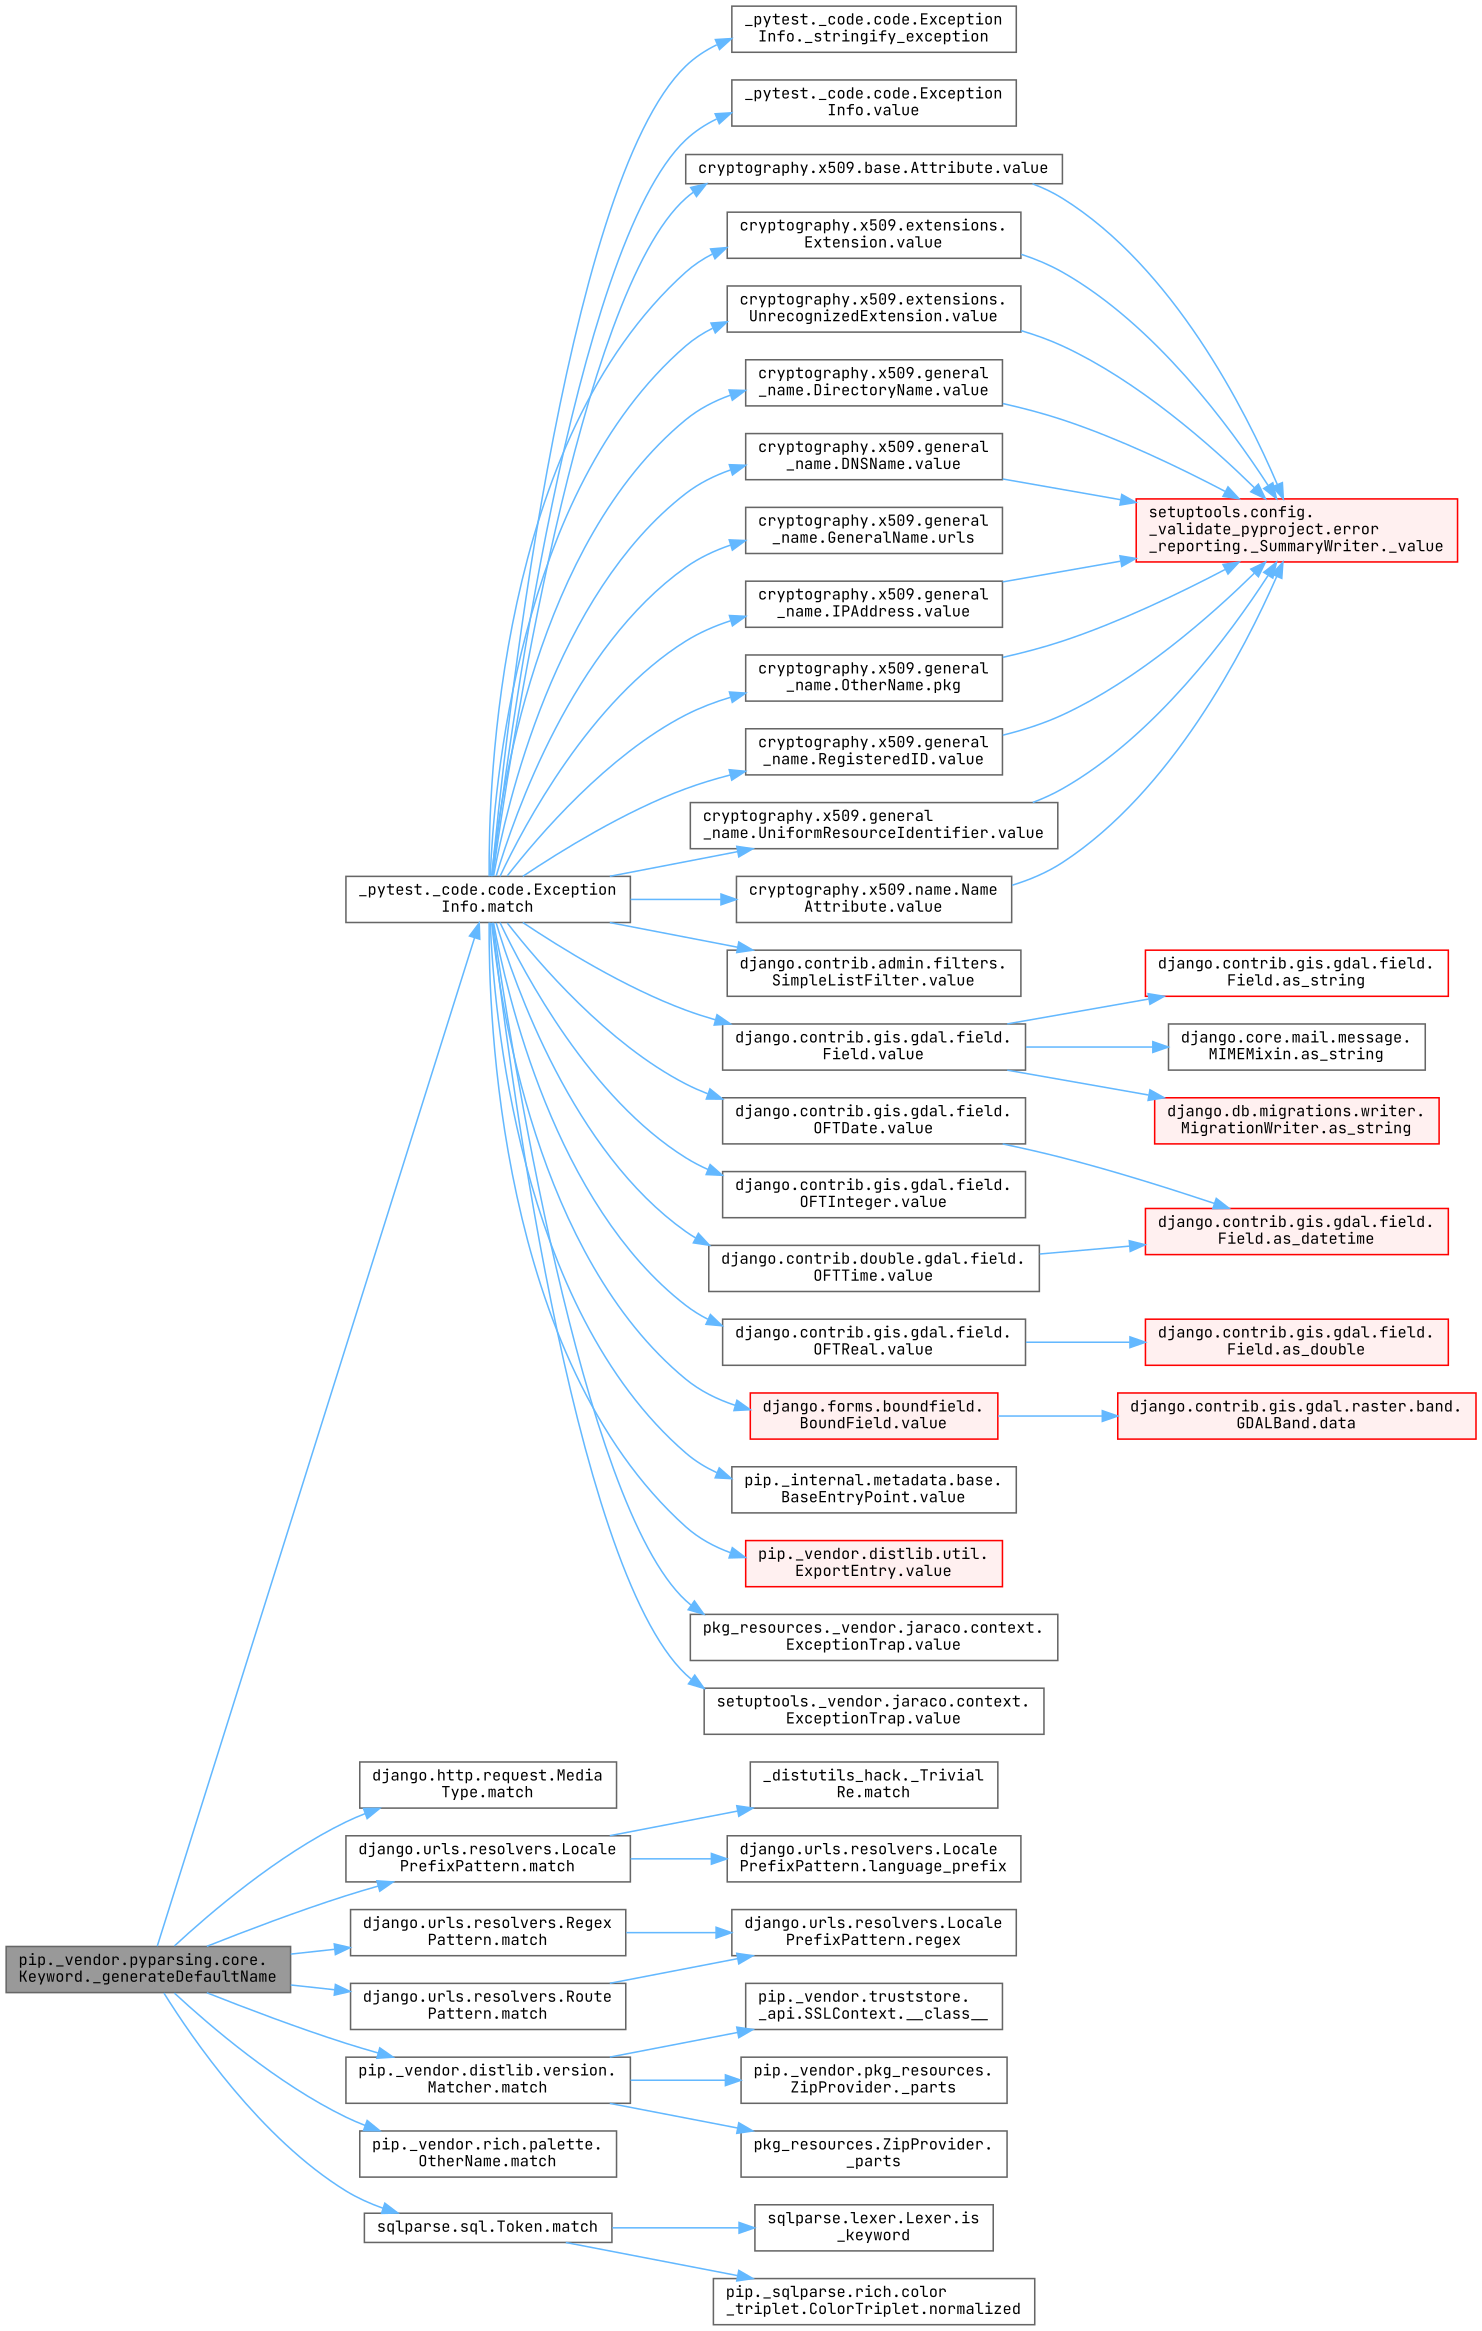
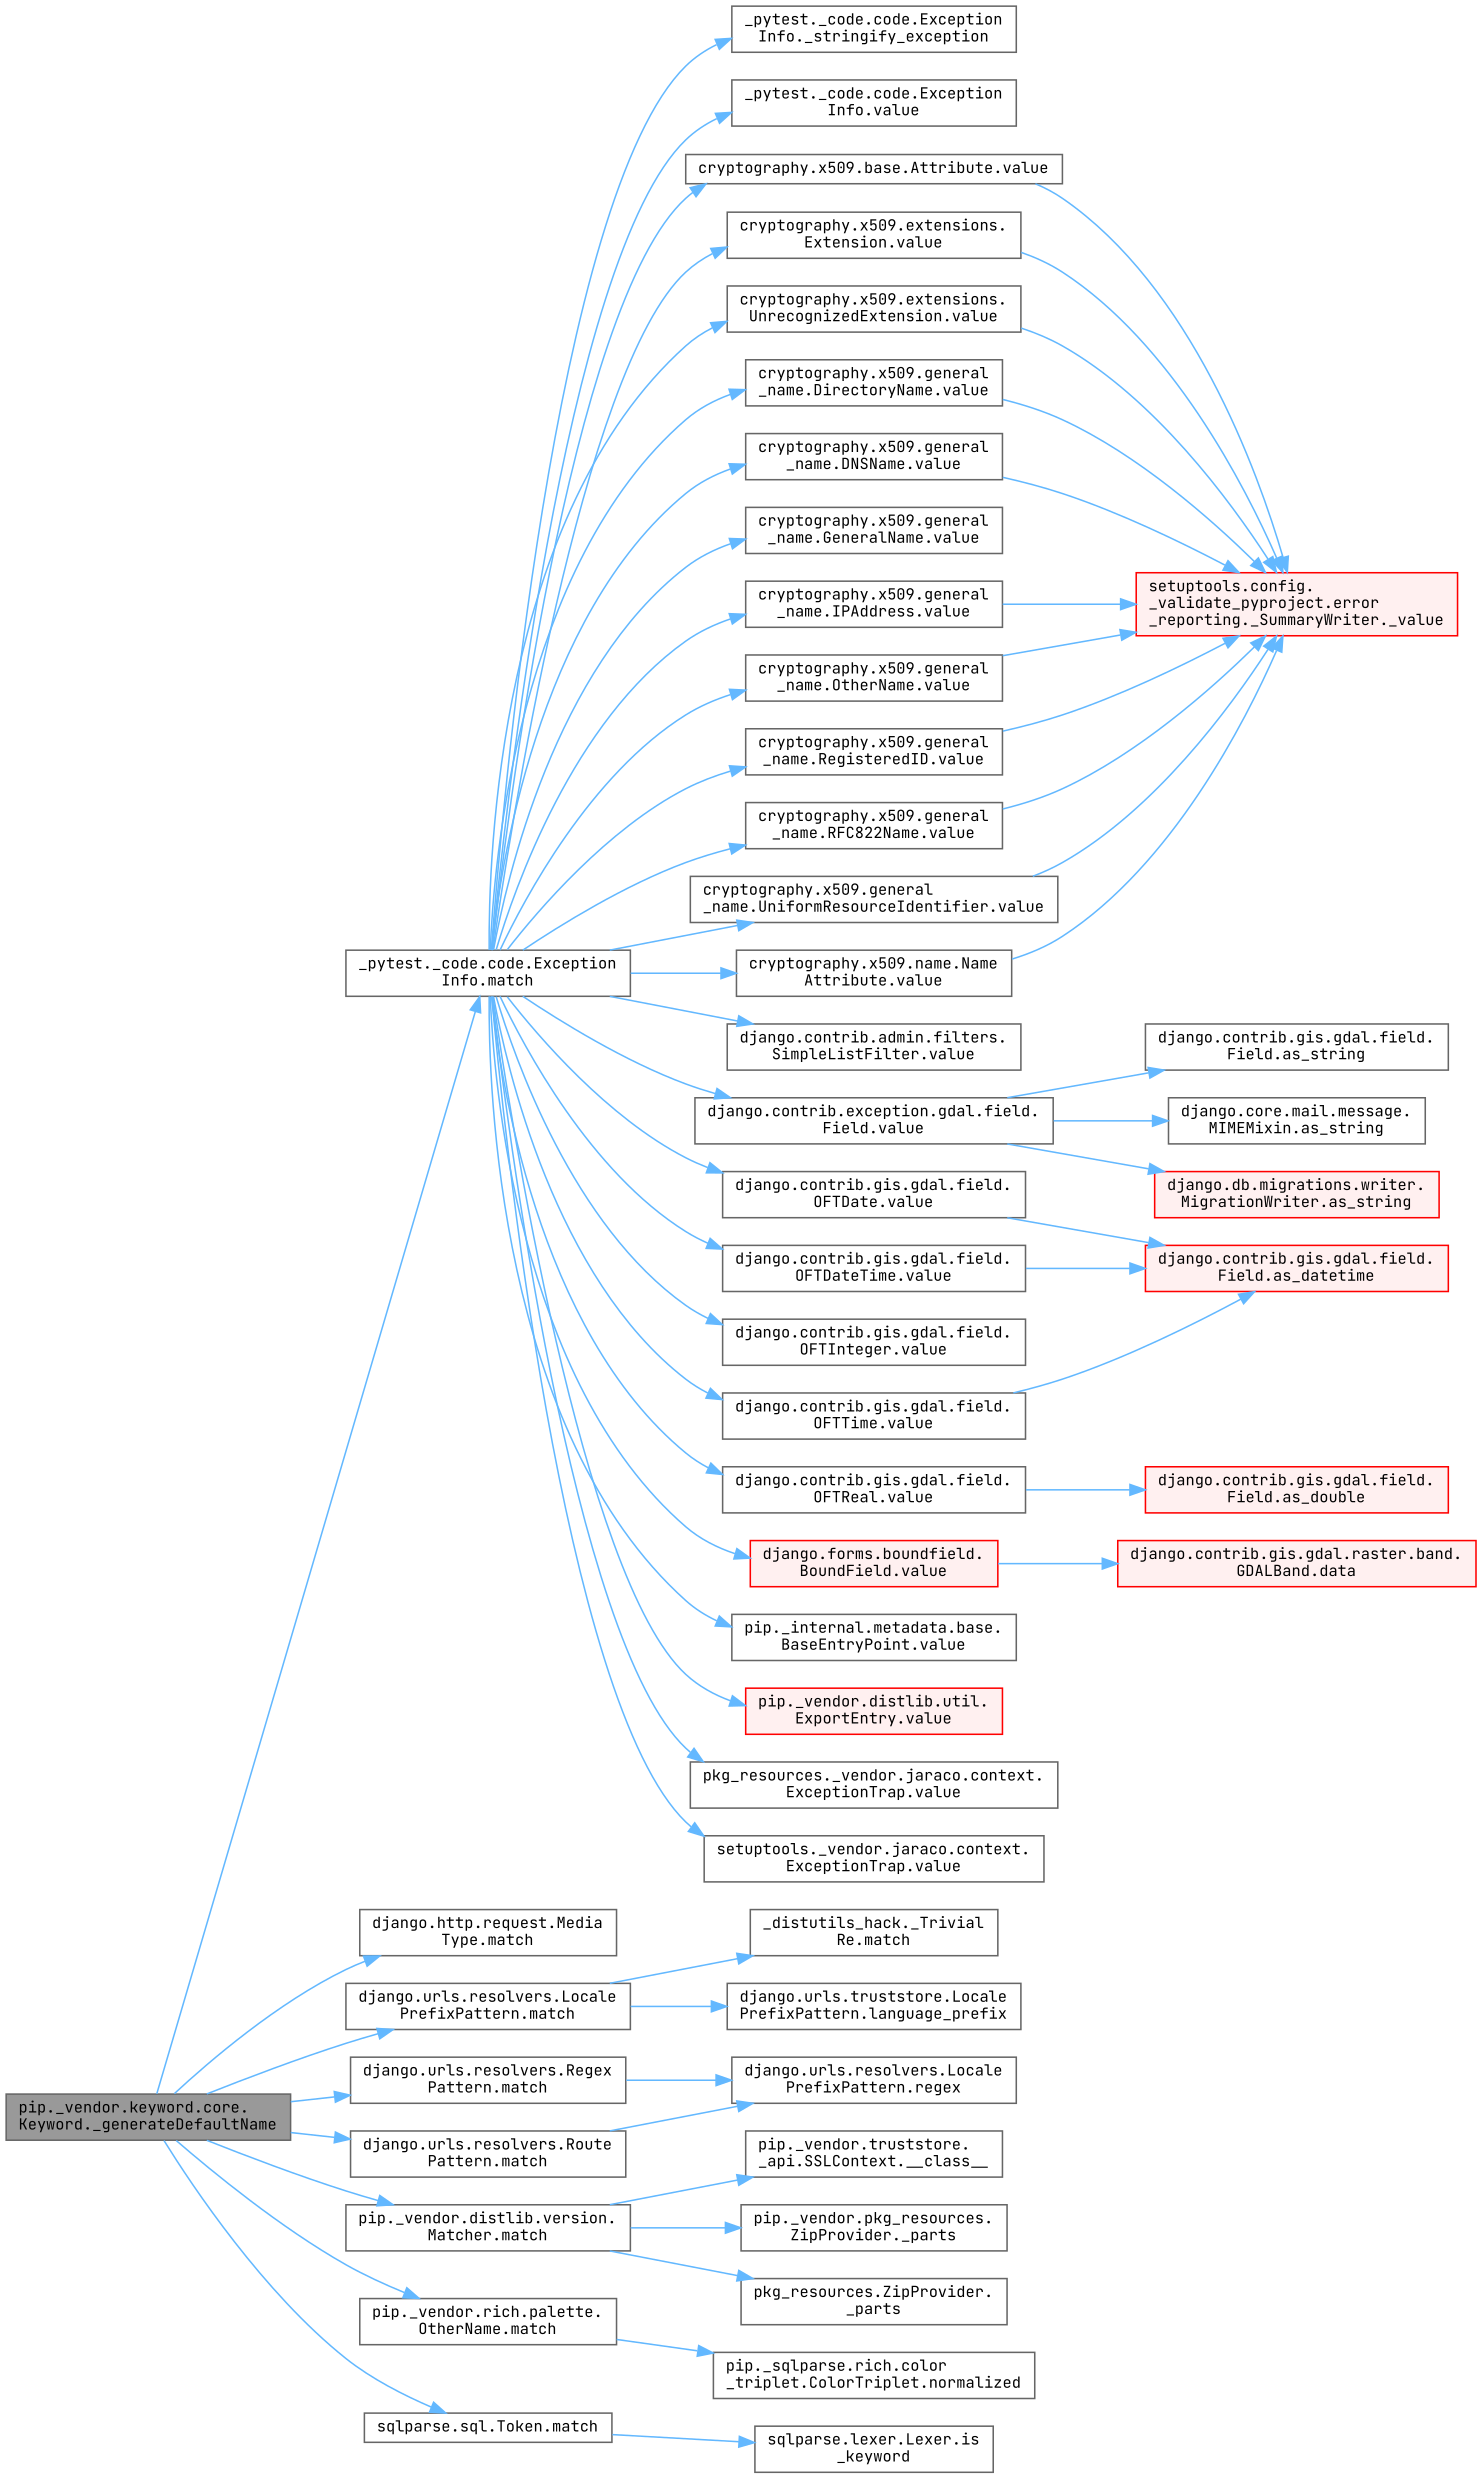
node "cryptography.x509.general _name.GeneralName.urls": label "cryptography.x509.general _name.GeneralName.urls" -> "cryptography.x509.general _name.GeneralName.value"
node "cryptography.x509.general _name.OtherName.pkg": label "cryptography.x509.general _name.OtherName.pkg" -> "cryptography.x509.general _name.OtherName.value"
node "cryptography.x509.general _name.RFC822Name.value": added
node "django.contrib.gis.gdal.field. Field.as_string": color red -> grey40
node "django.contrib.gis.gdal.field. Field.value": label "django.contrib.gis.gdal.field. Field.value" -> "django.contrib.exception.gdal.field. Field.value"
node "django.contrib.gis.gdal.field. OFTDateTime.value": added
node "django.contrib.double.gdal.field. OFTTime.value": label "django.contrib.double.gdal.field. OFTTime.value" -> "django.contrib.gis.gdal.field. OFTTime.value"
node "django.urls.resolvers.Locale PrefixPattern.language_prefix": label "django.urls.resolvers.Locale PrefixPattern.language_prefix" -> "django.urls.truststore.Locale PrefixPattern.language_prefix"
node "pip._vendor.pyparsing.core. Keyword._generateDefaultName": label "pip._vendor.pyparsing.core. Keyword._generateDefaultName" -> "pip._vendor.keyword.core. Keyword._generateDefaultName"
edge "sqlparse.sql.Token.match" -> "pip._sqlparse.rich.color _triplet.ColorTriplet.normalized": now "pip._vendor.rich.palette. OtherName.match" -> "pip._sqlparse.rich.color _triplet.ColorTriplet.normalized"
